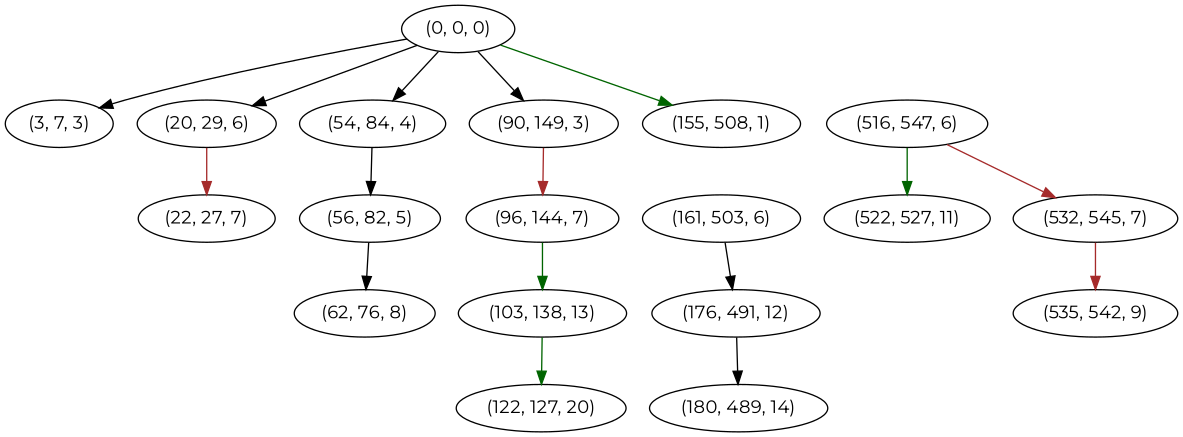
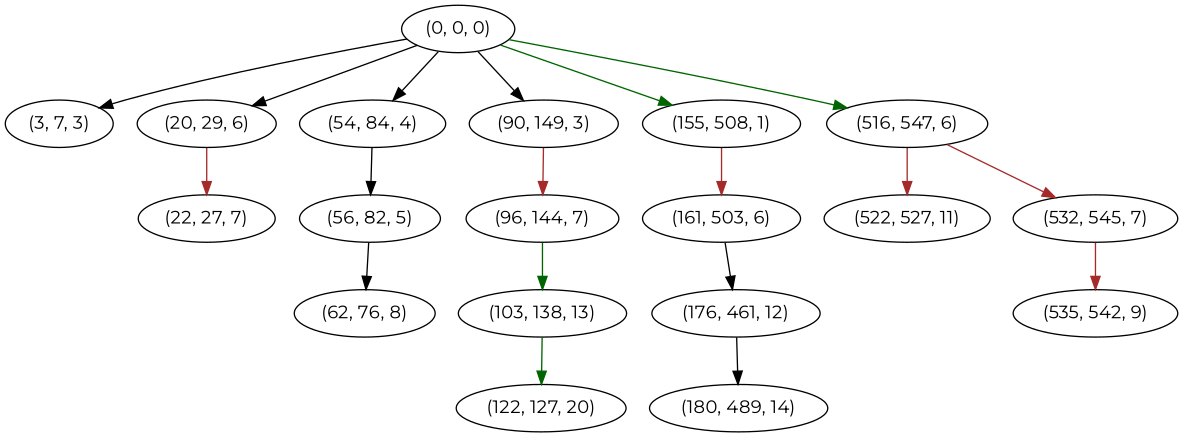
edge "(0, 0, 0)" -> "(516, 547, 6)": added
edge "(155, 508, 1)" -> "(161, 503, 6)": added
edge "(516, 547, 6)" -> "(522, 527, 11)": color darkgreen -> brown
node "(176, 491, 12)": label "(176, 491, 12)" -> "(176, 461, 12)"
